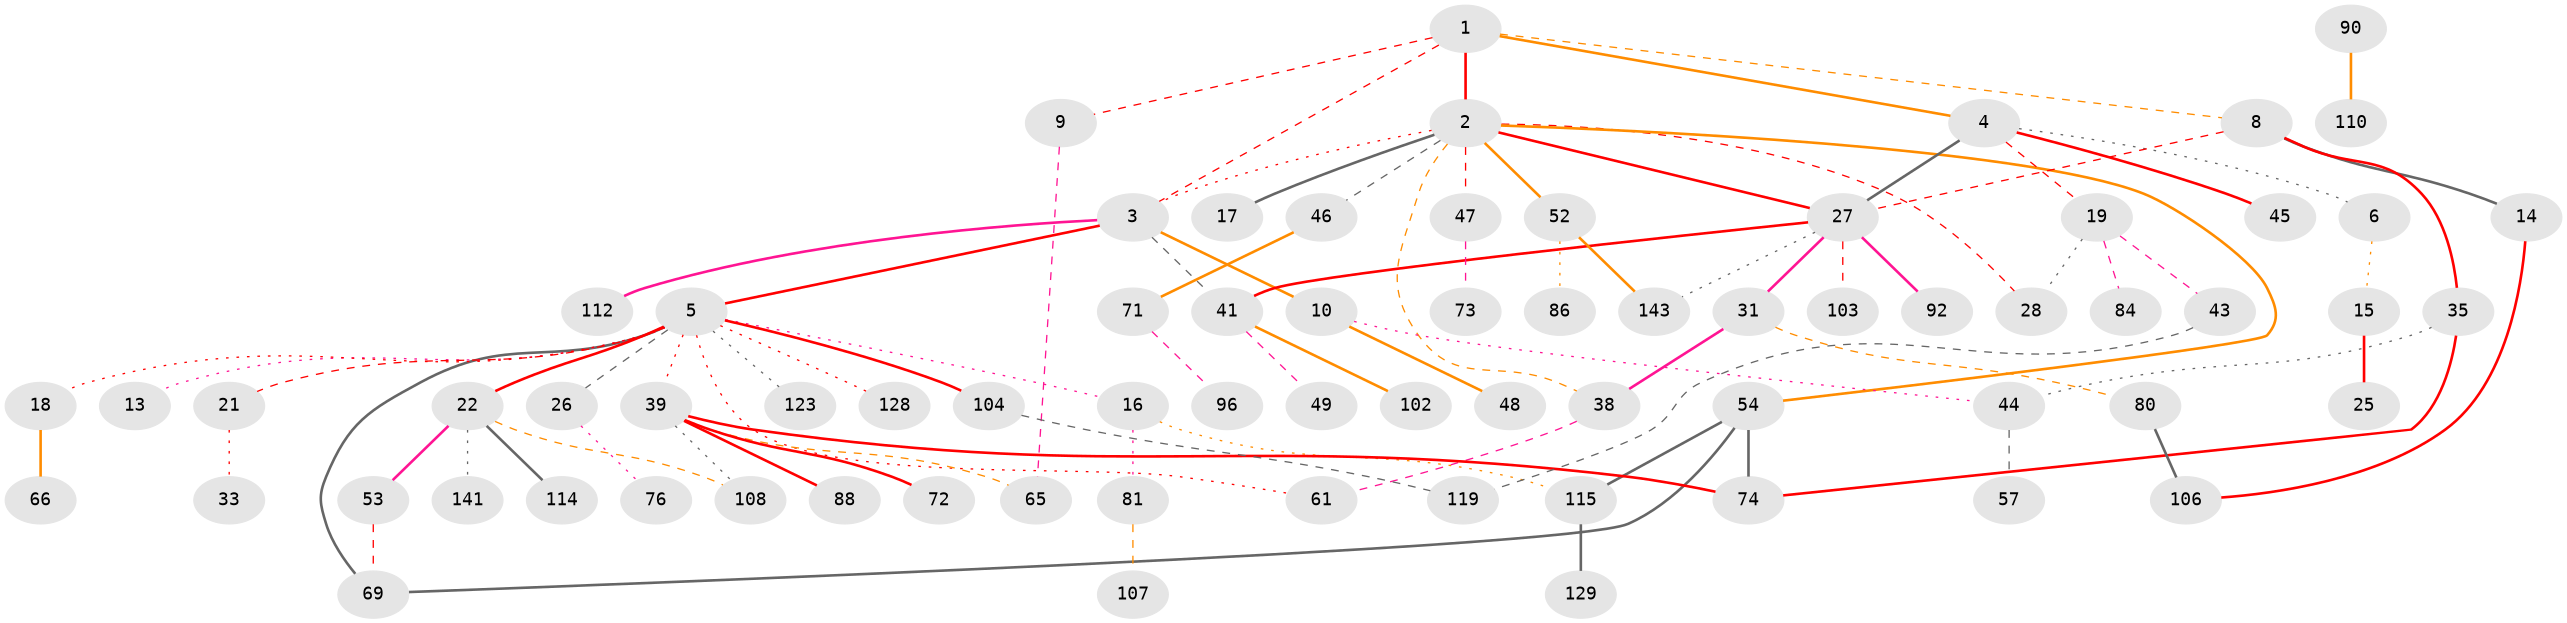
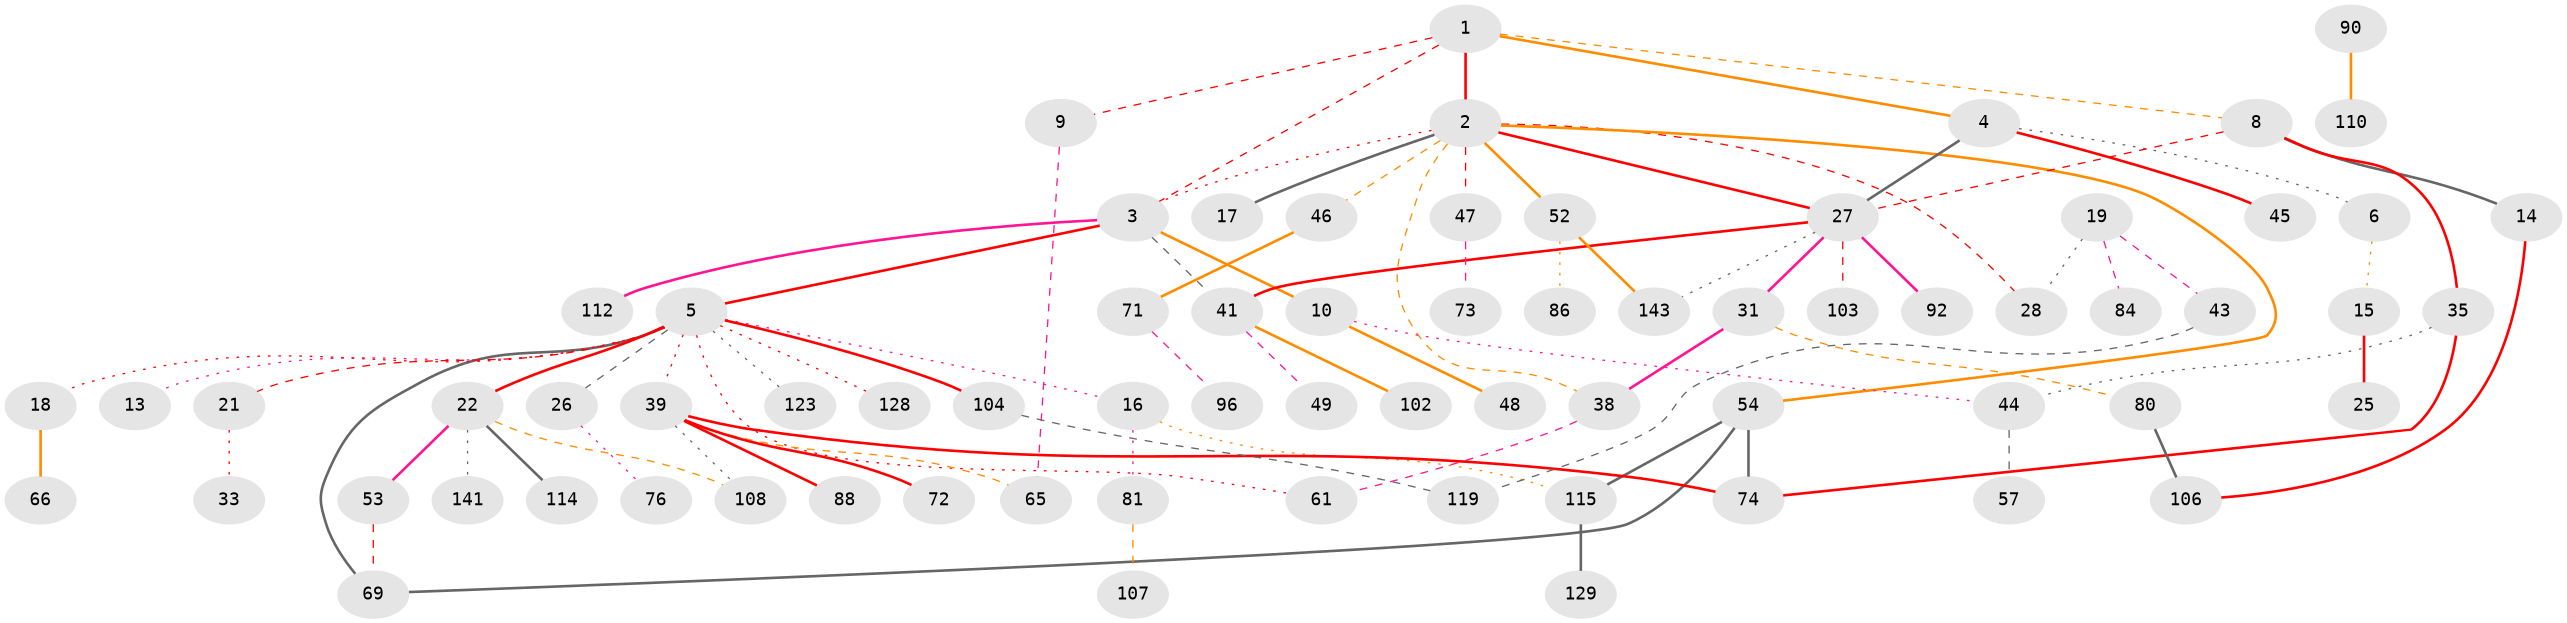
edge "2" -- "46": color gray40 -> darkorange
edge "4" -- "19": removed
